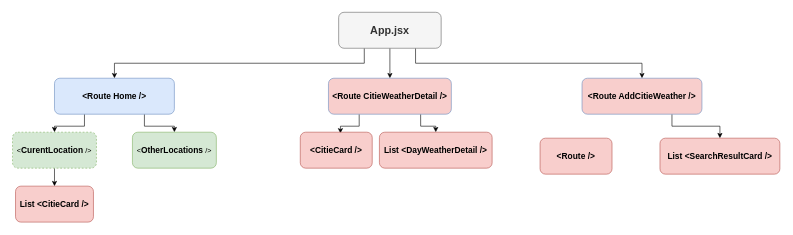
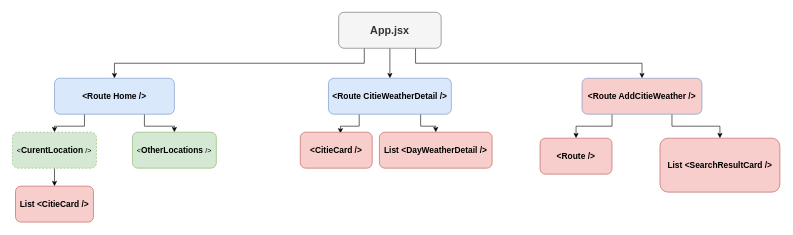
node "<Route CitieWeatherDetail />": fillcolor #f8cecc -> #dae8fc
edge "<Route AddCitieWeather />" -> "<Route />": added
node "List <SearchResultCard />": size 120x36 -> 120x54
